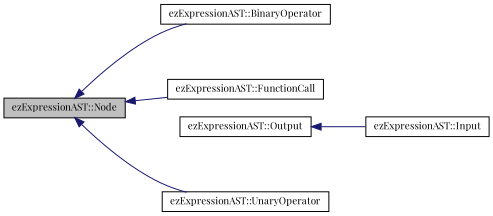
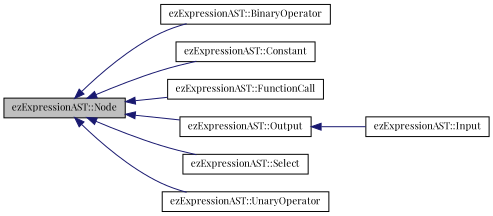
node "ezExpressionAST::Constant": added
edge "ezExpressionAST::Output" -> "ezExpressionAST::Node": added
node "ezExpressionAST::Select": added
